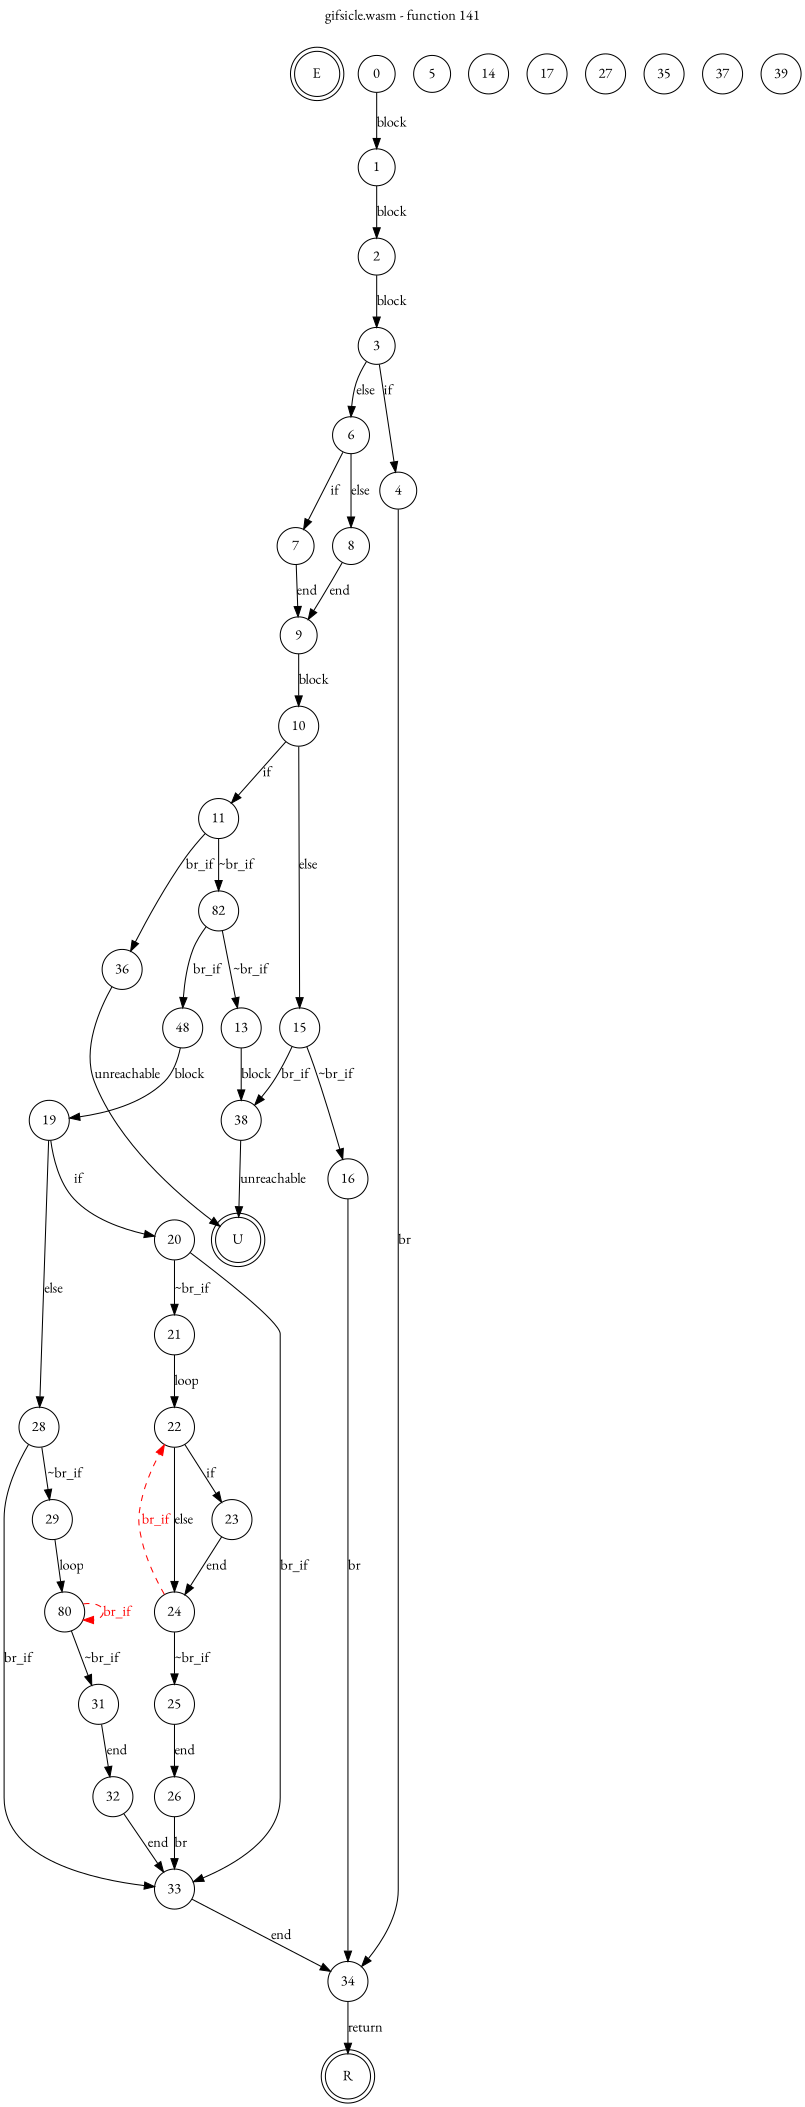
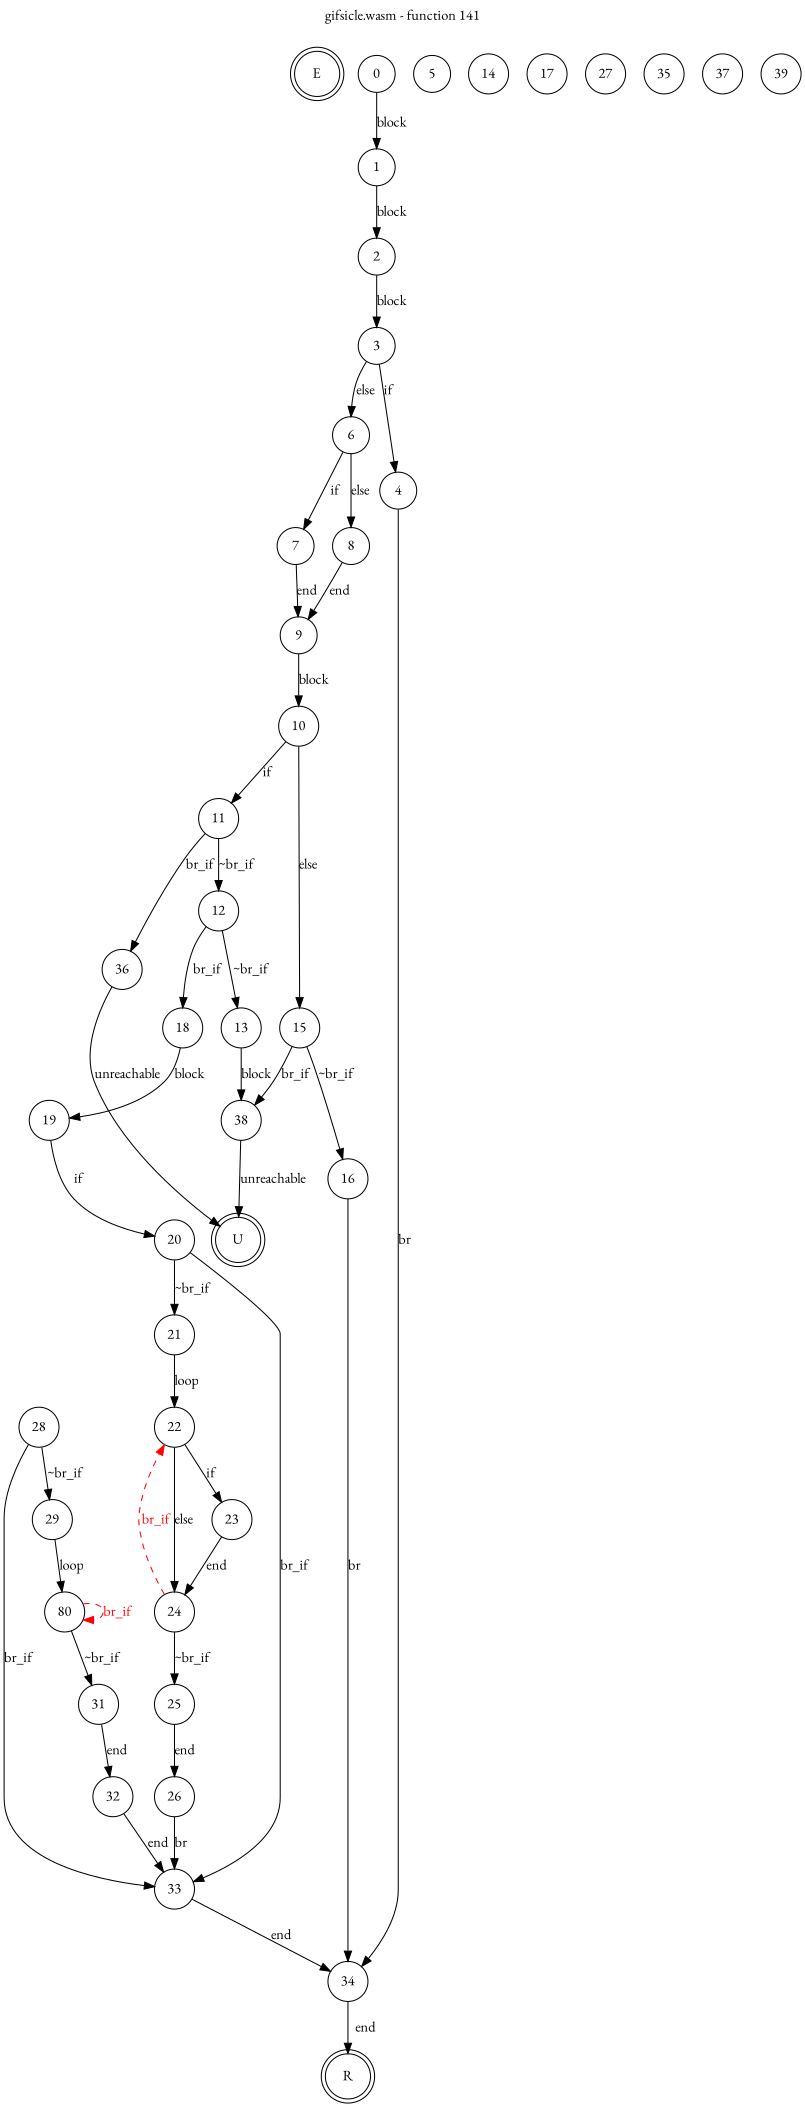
node "82": label "82" -> "12"
node "48": label "48" -> "18"
edge "19" -> "28": removed, label "else"
edge "34" -> "R": label "return" -> "end"
